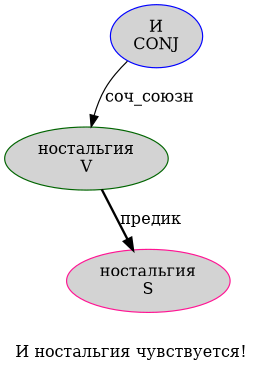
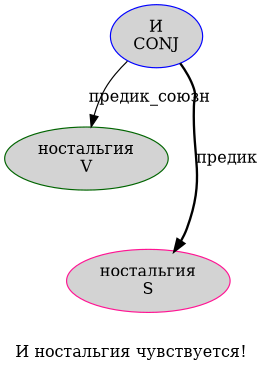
edge "И CONJ" -> "ностальгия V": label "соч_союзн" -> "предик_союзн"
edge "ностальгия V" -> "ностальгия S": now "И CONJ" -> "ностальгия S"
